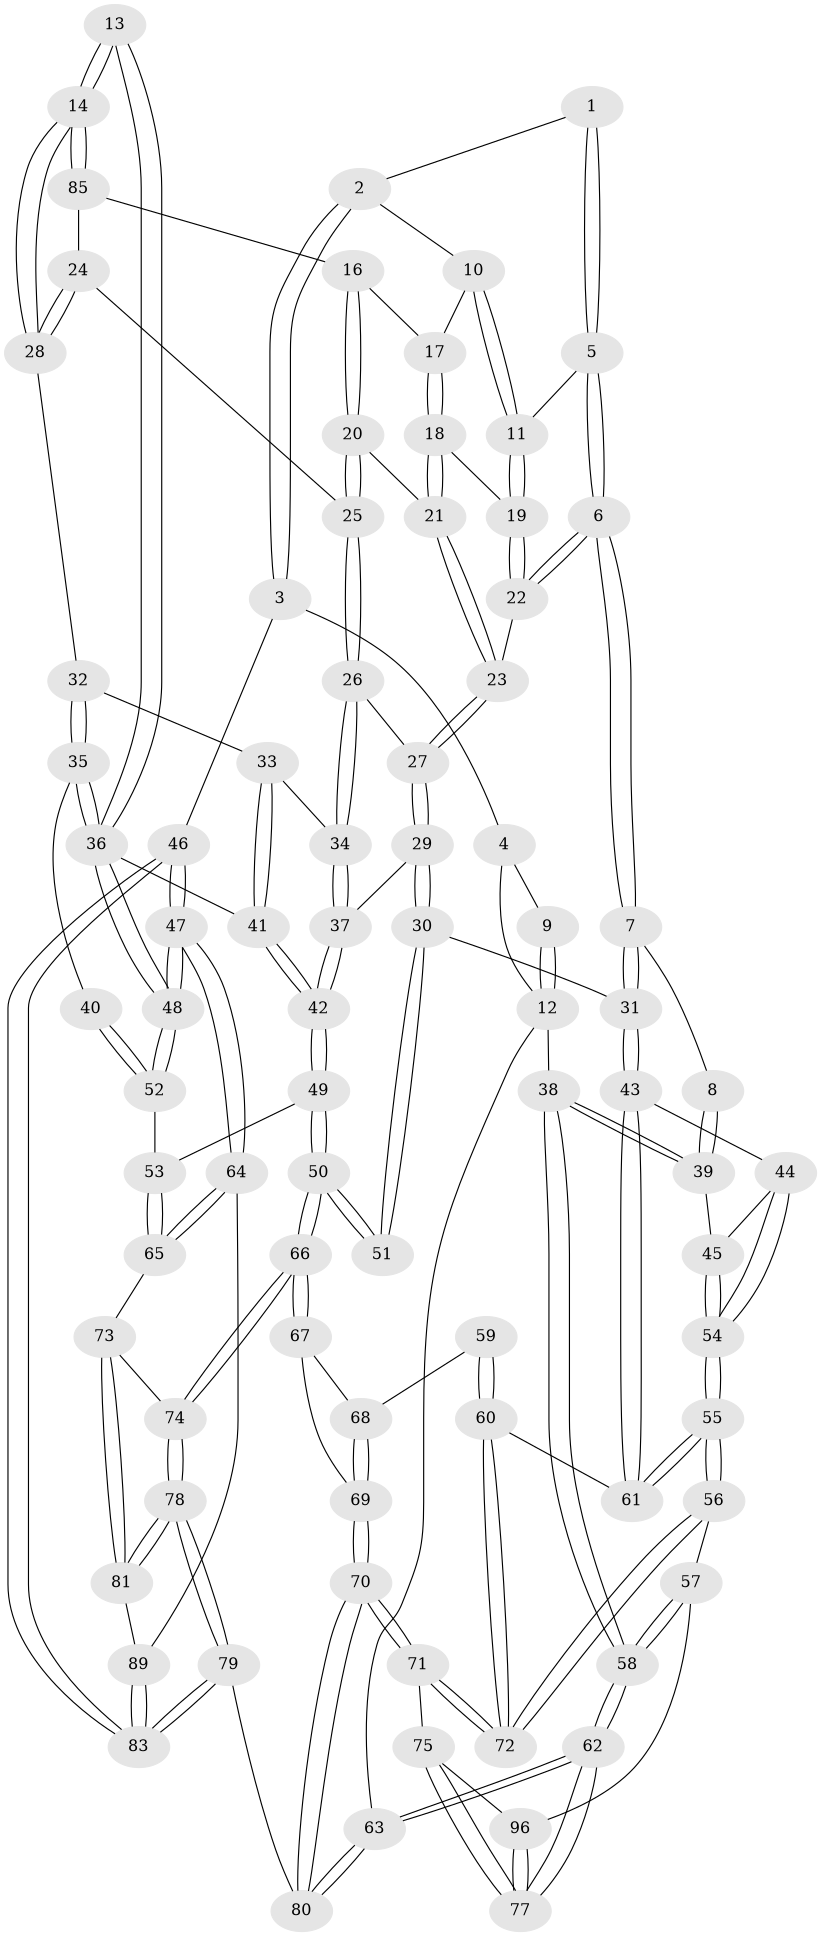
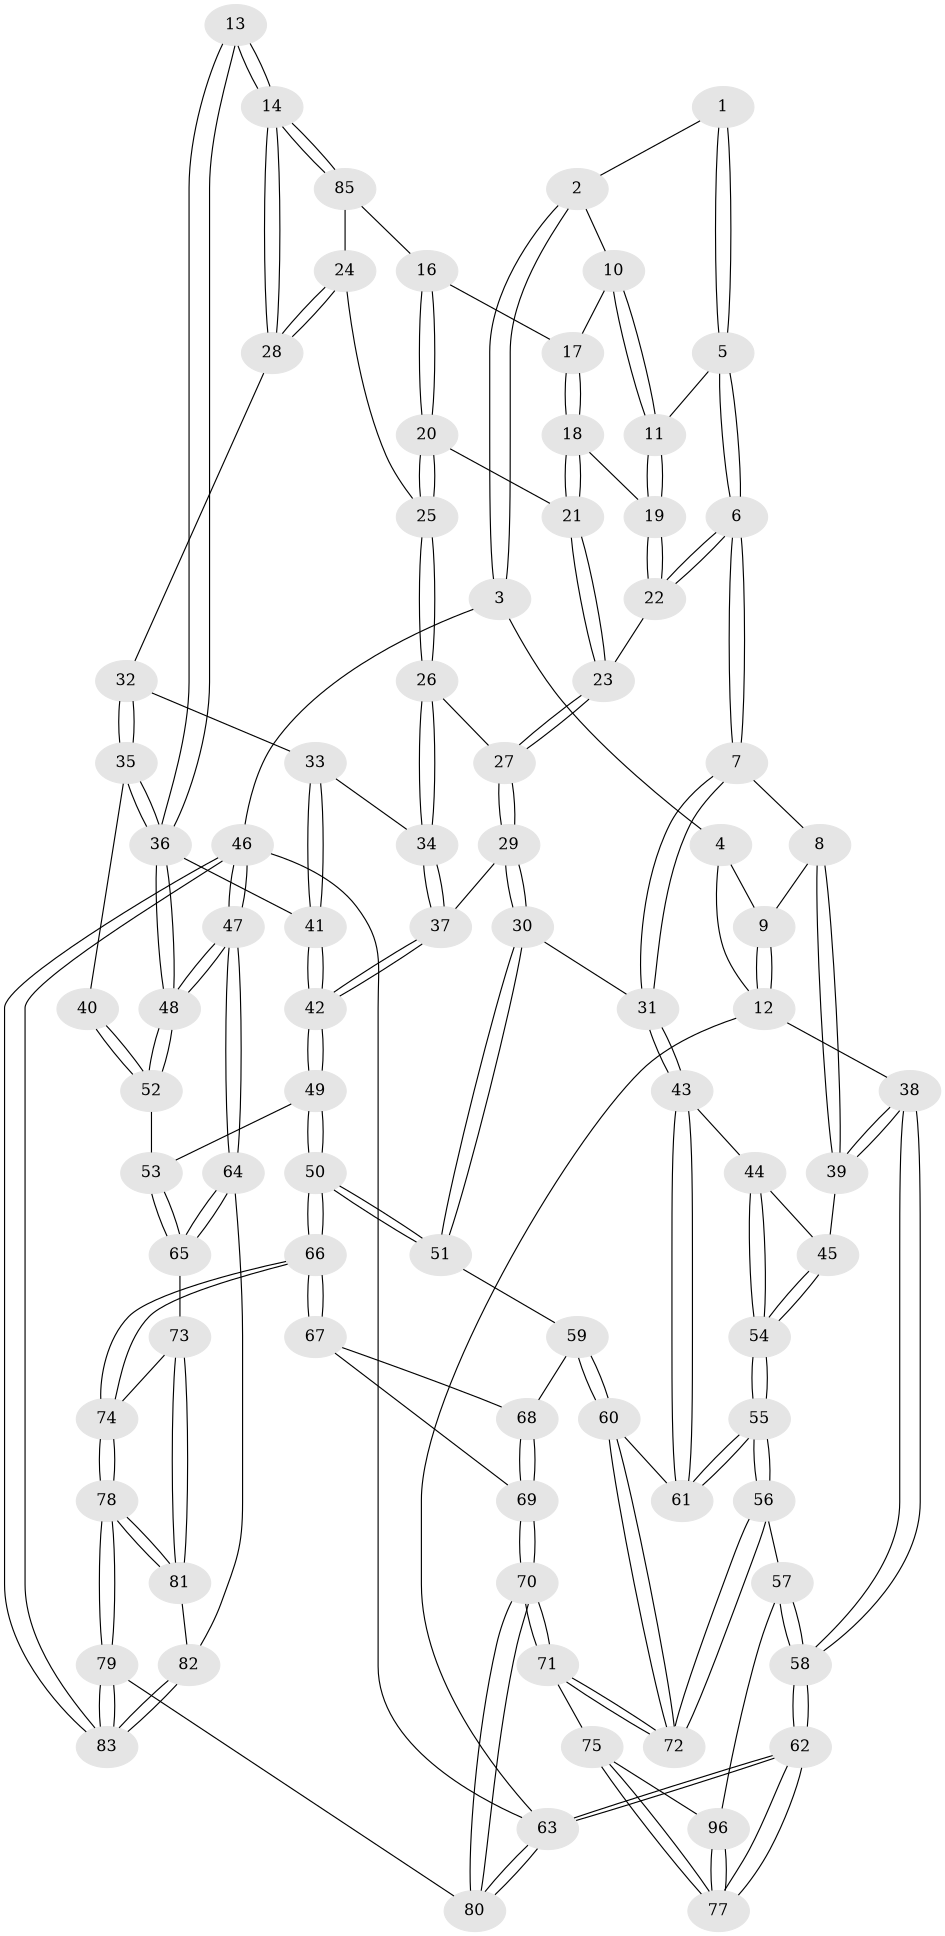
edge "8" -- "9": added
edge "51" -- "59": added
edge "46" -- "63": added
node "89": label "89" -> "82"
